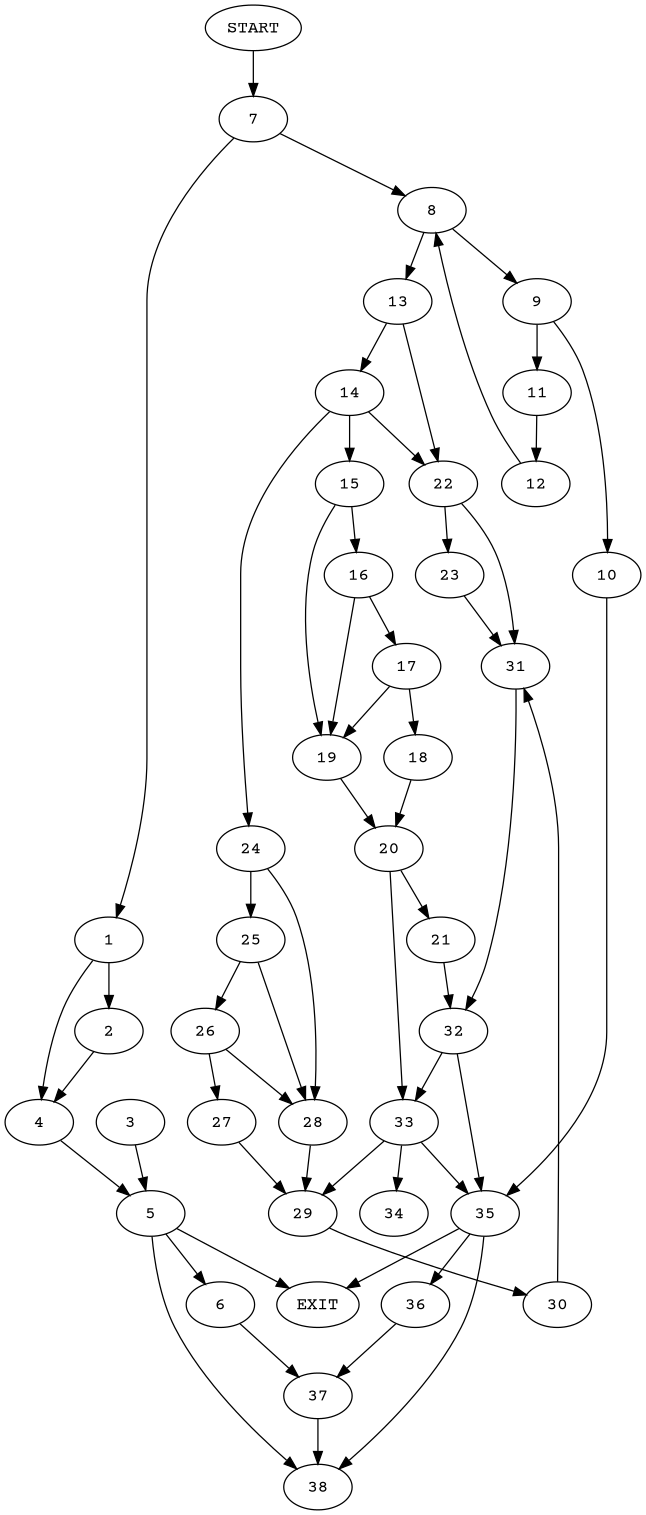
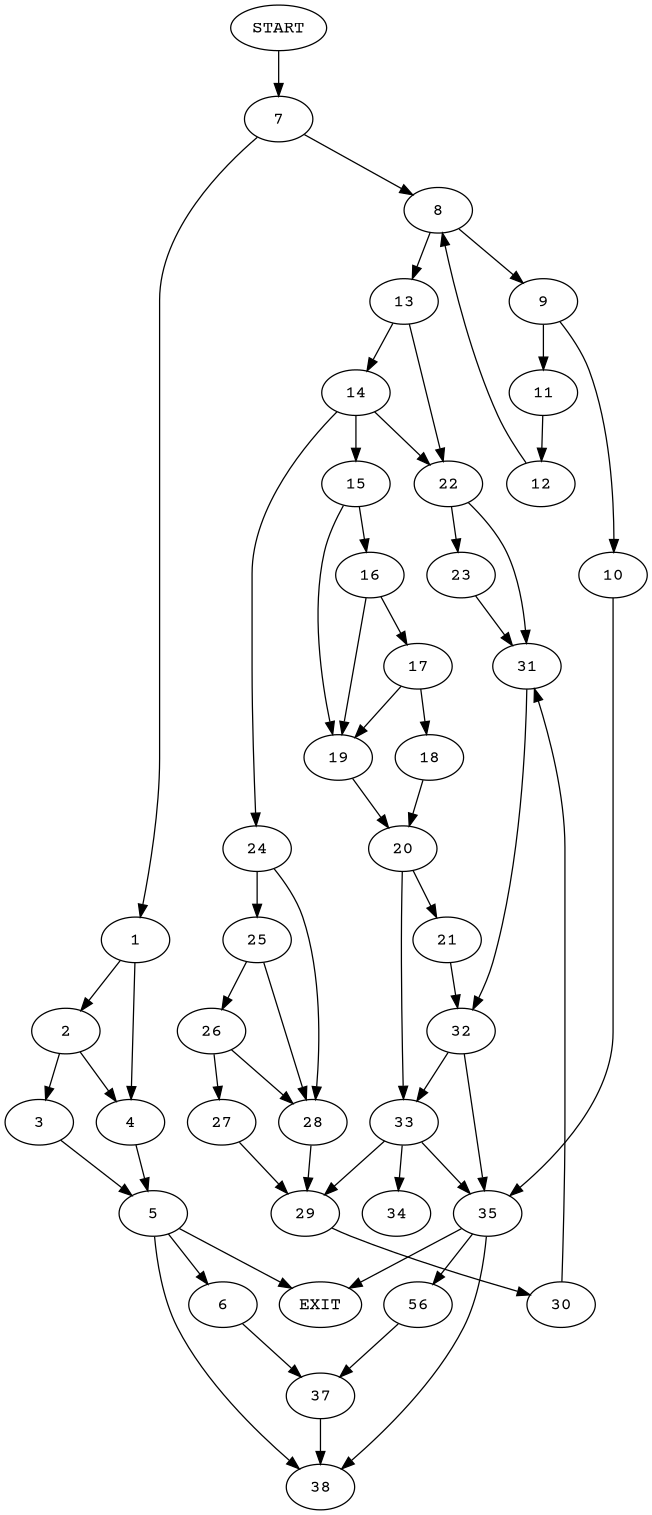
edge "2" -> "3": added
node "36": label "36" -> "56"
